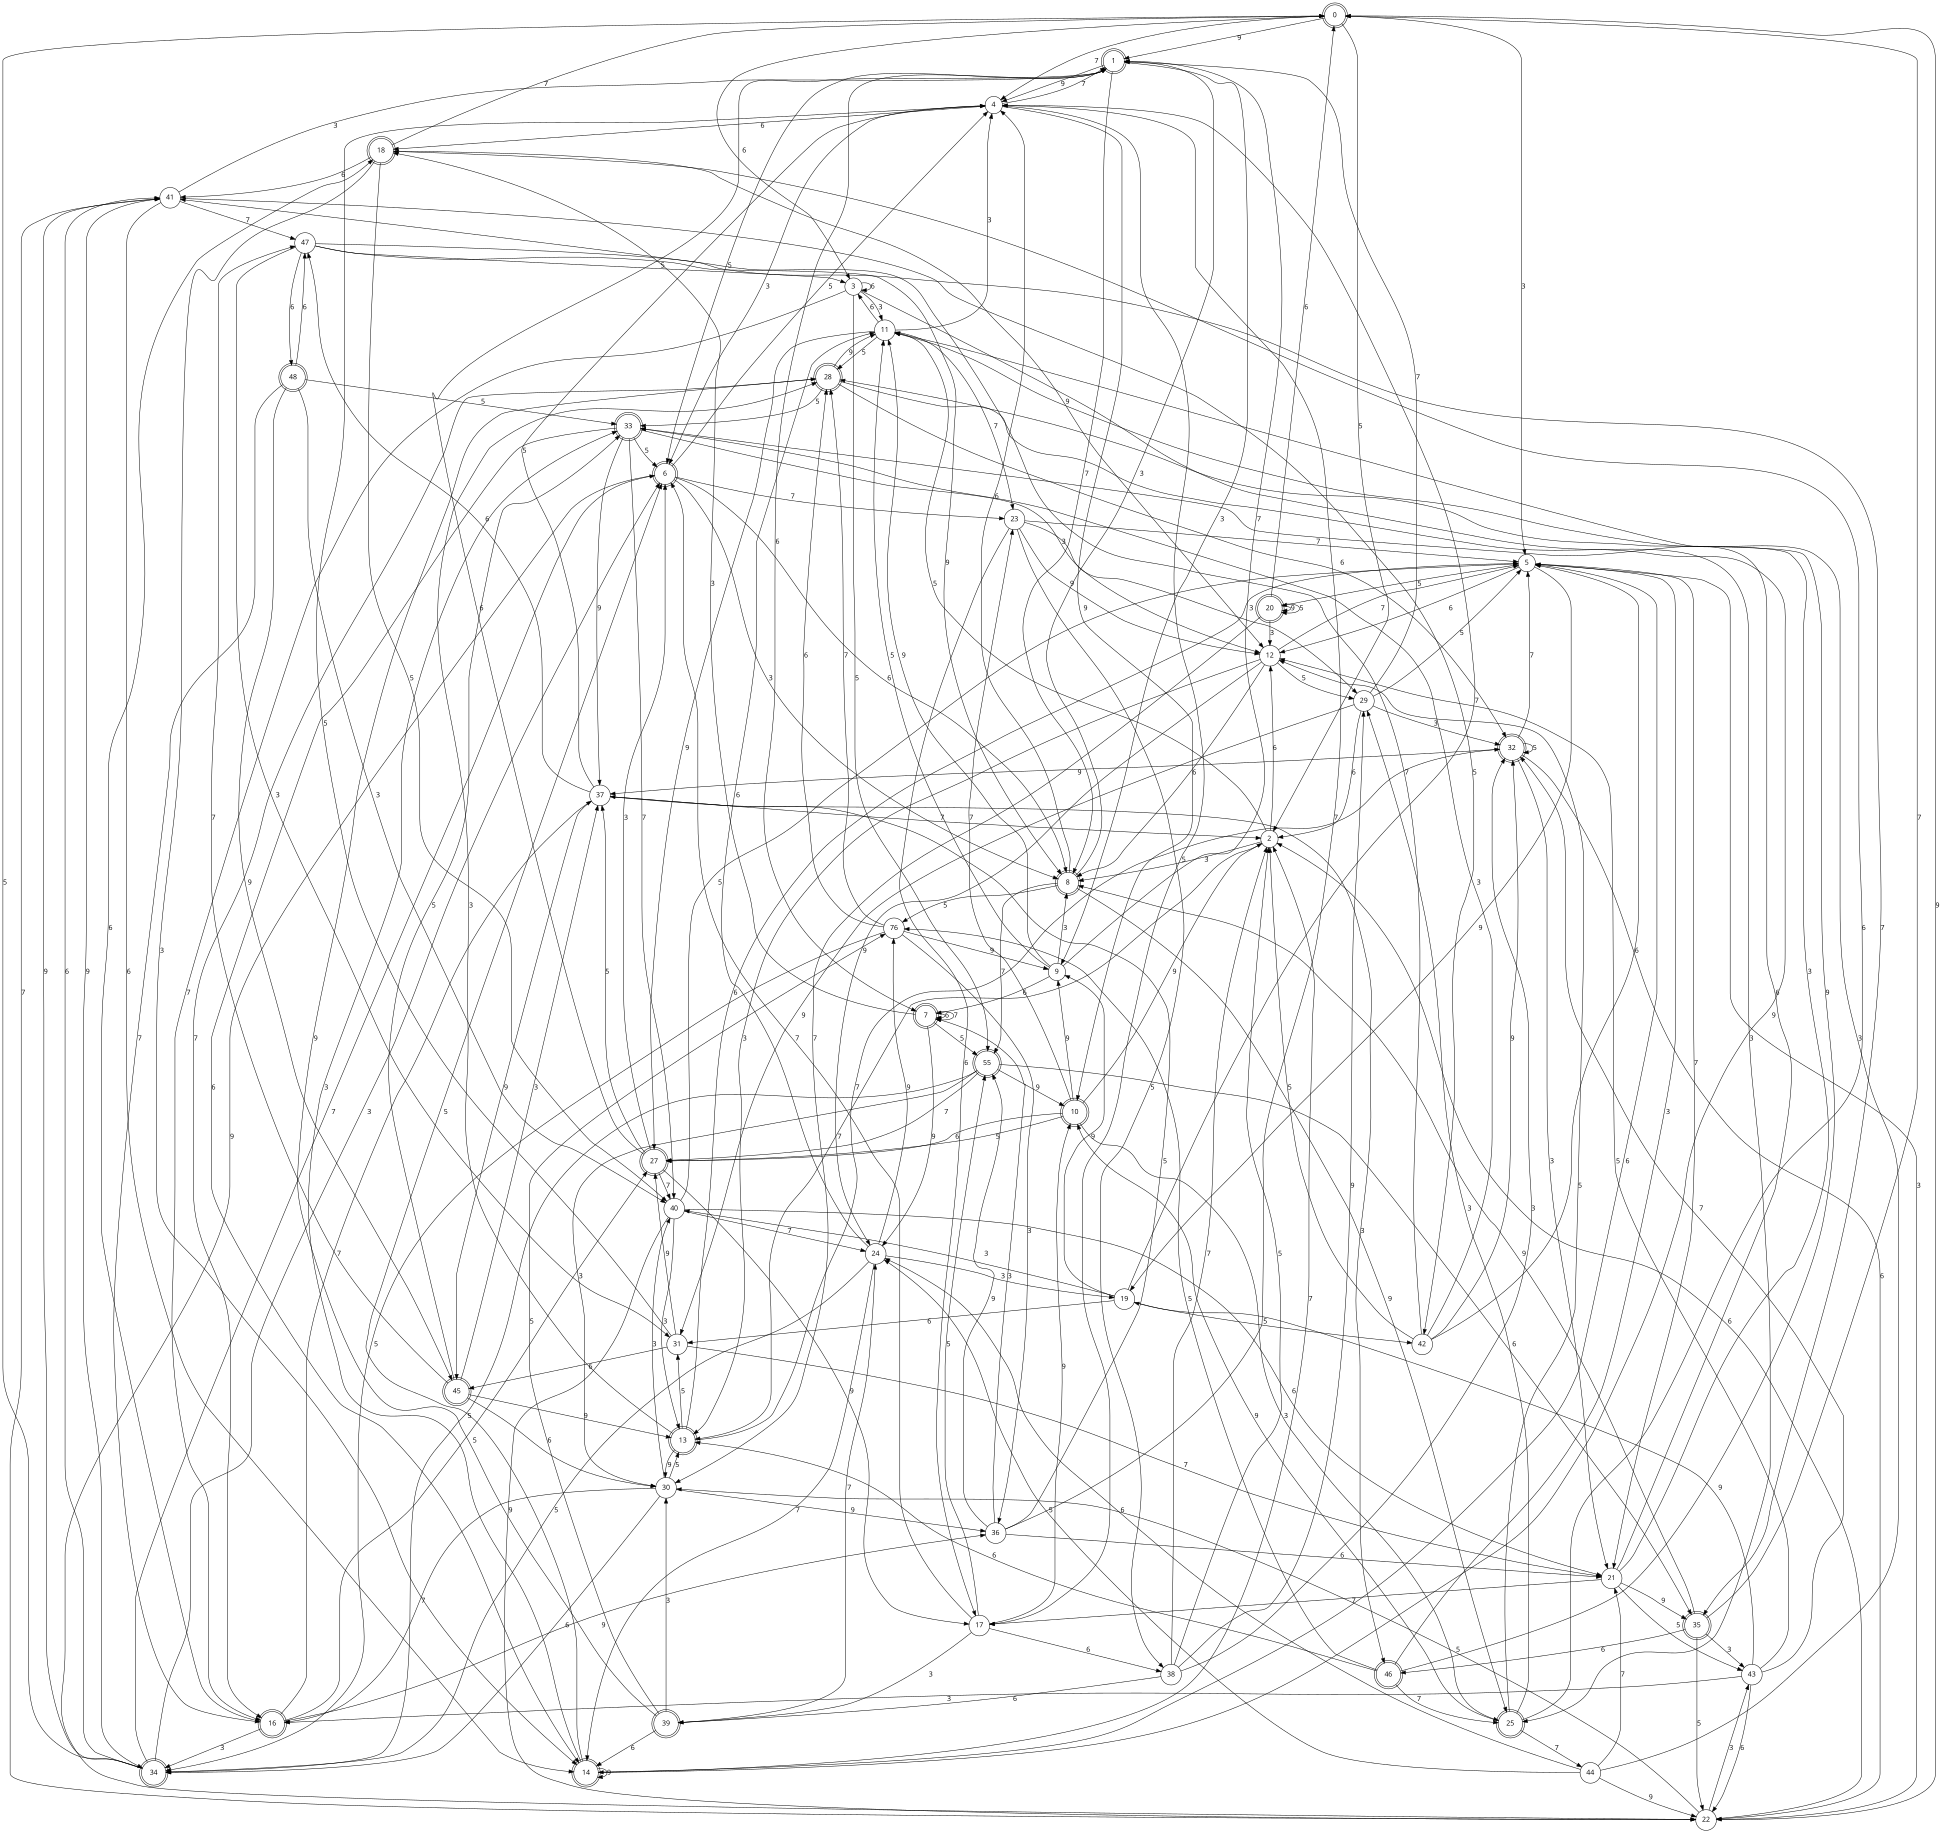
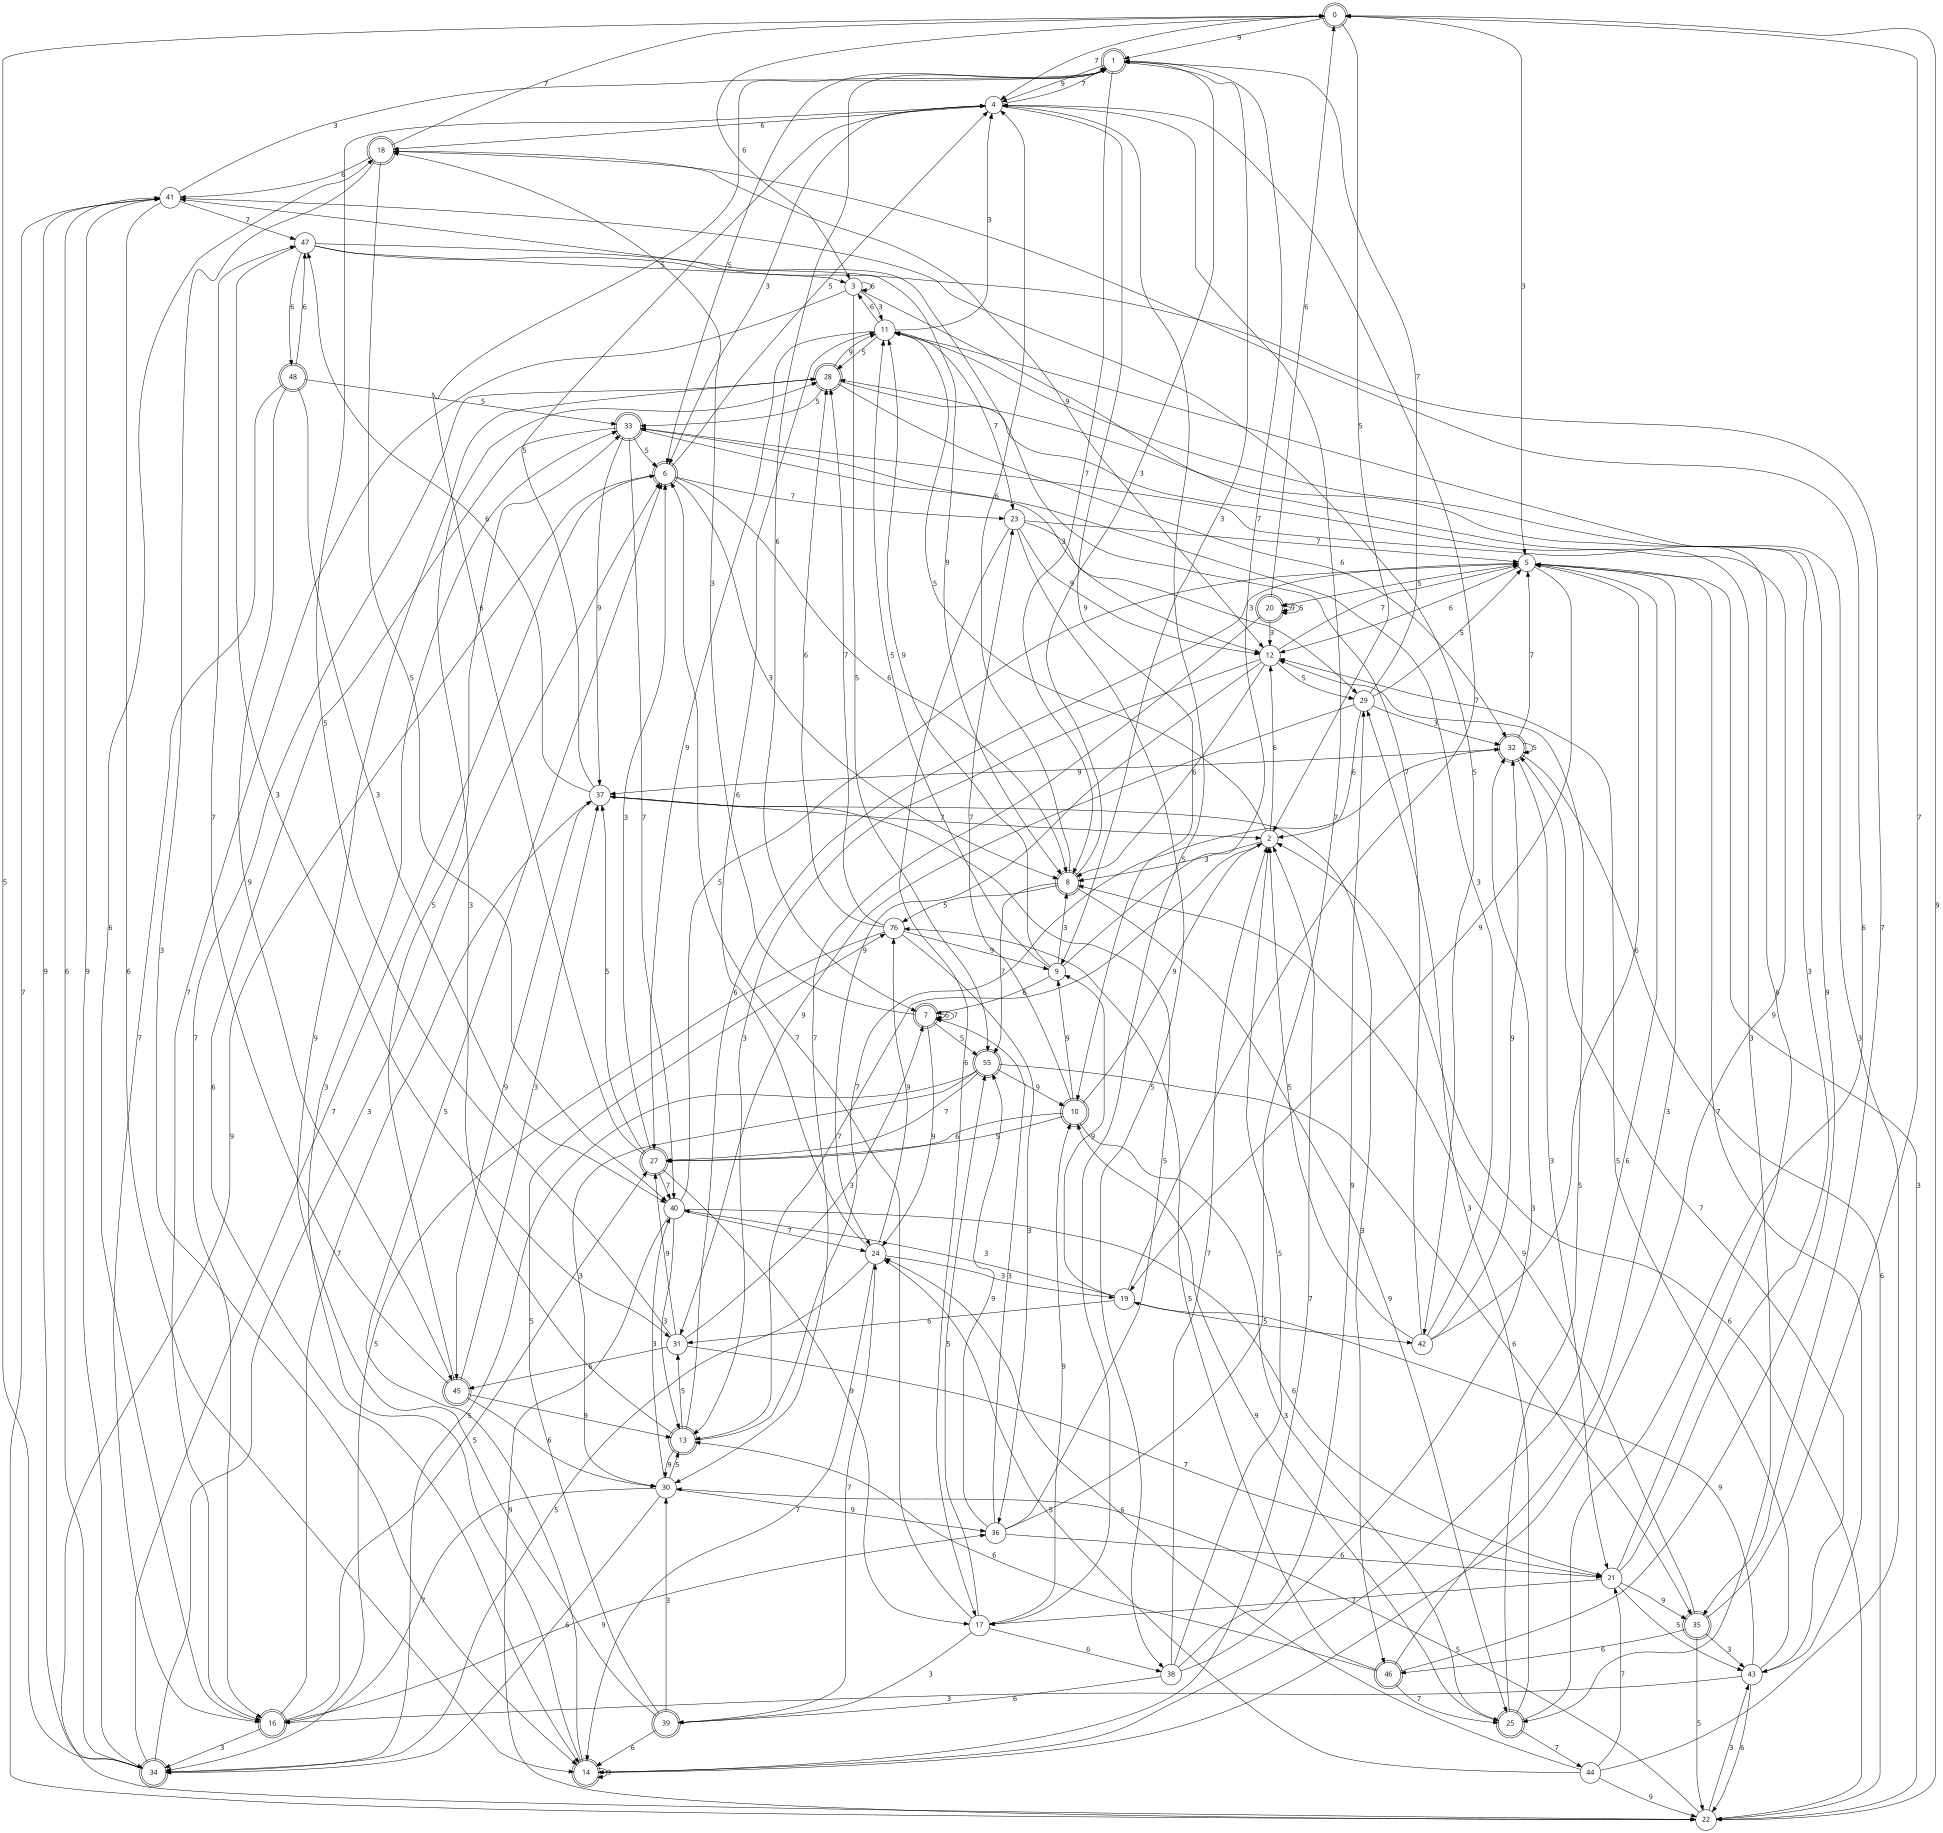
edge "5" -> "21": now "5" -> "43"
edge "31" -> "7": added, label "3"
